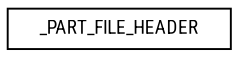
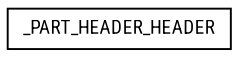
node "_PART_FILE_HEADER": label "_PART_FILE_HEADER" -> "_PART_HEADER_HEADER"
